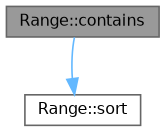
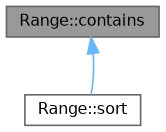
edge "Range::contains" -> "Range::sort": reversed
